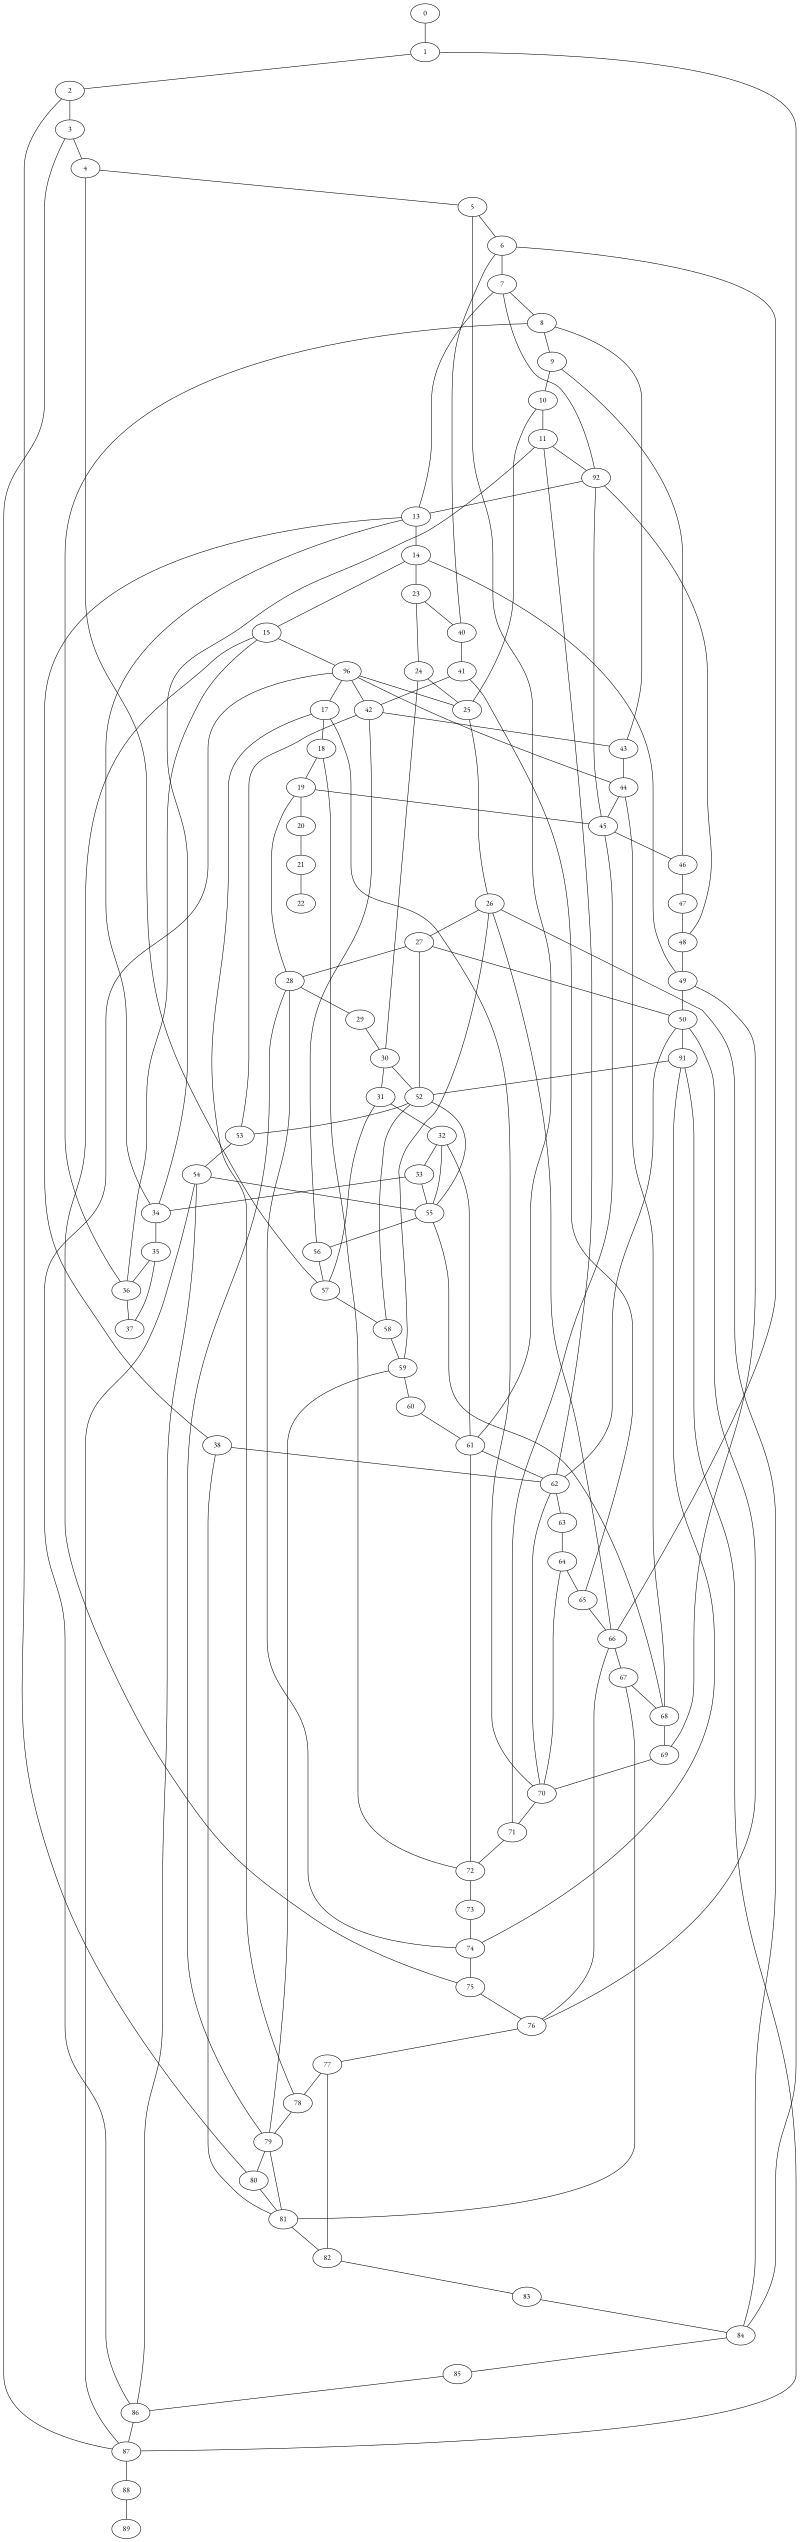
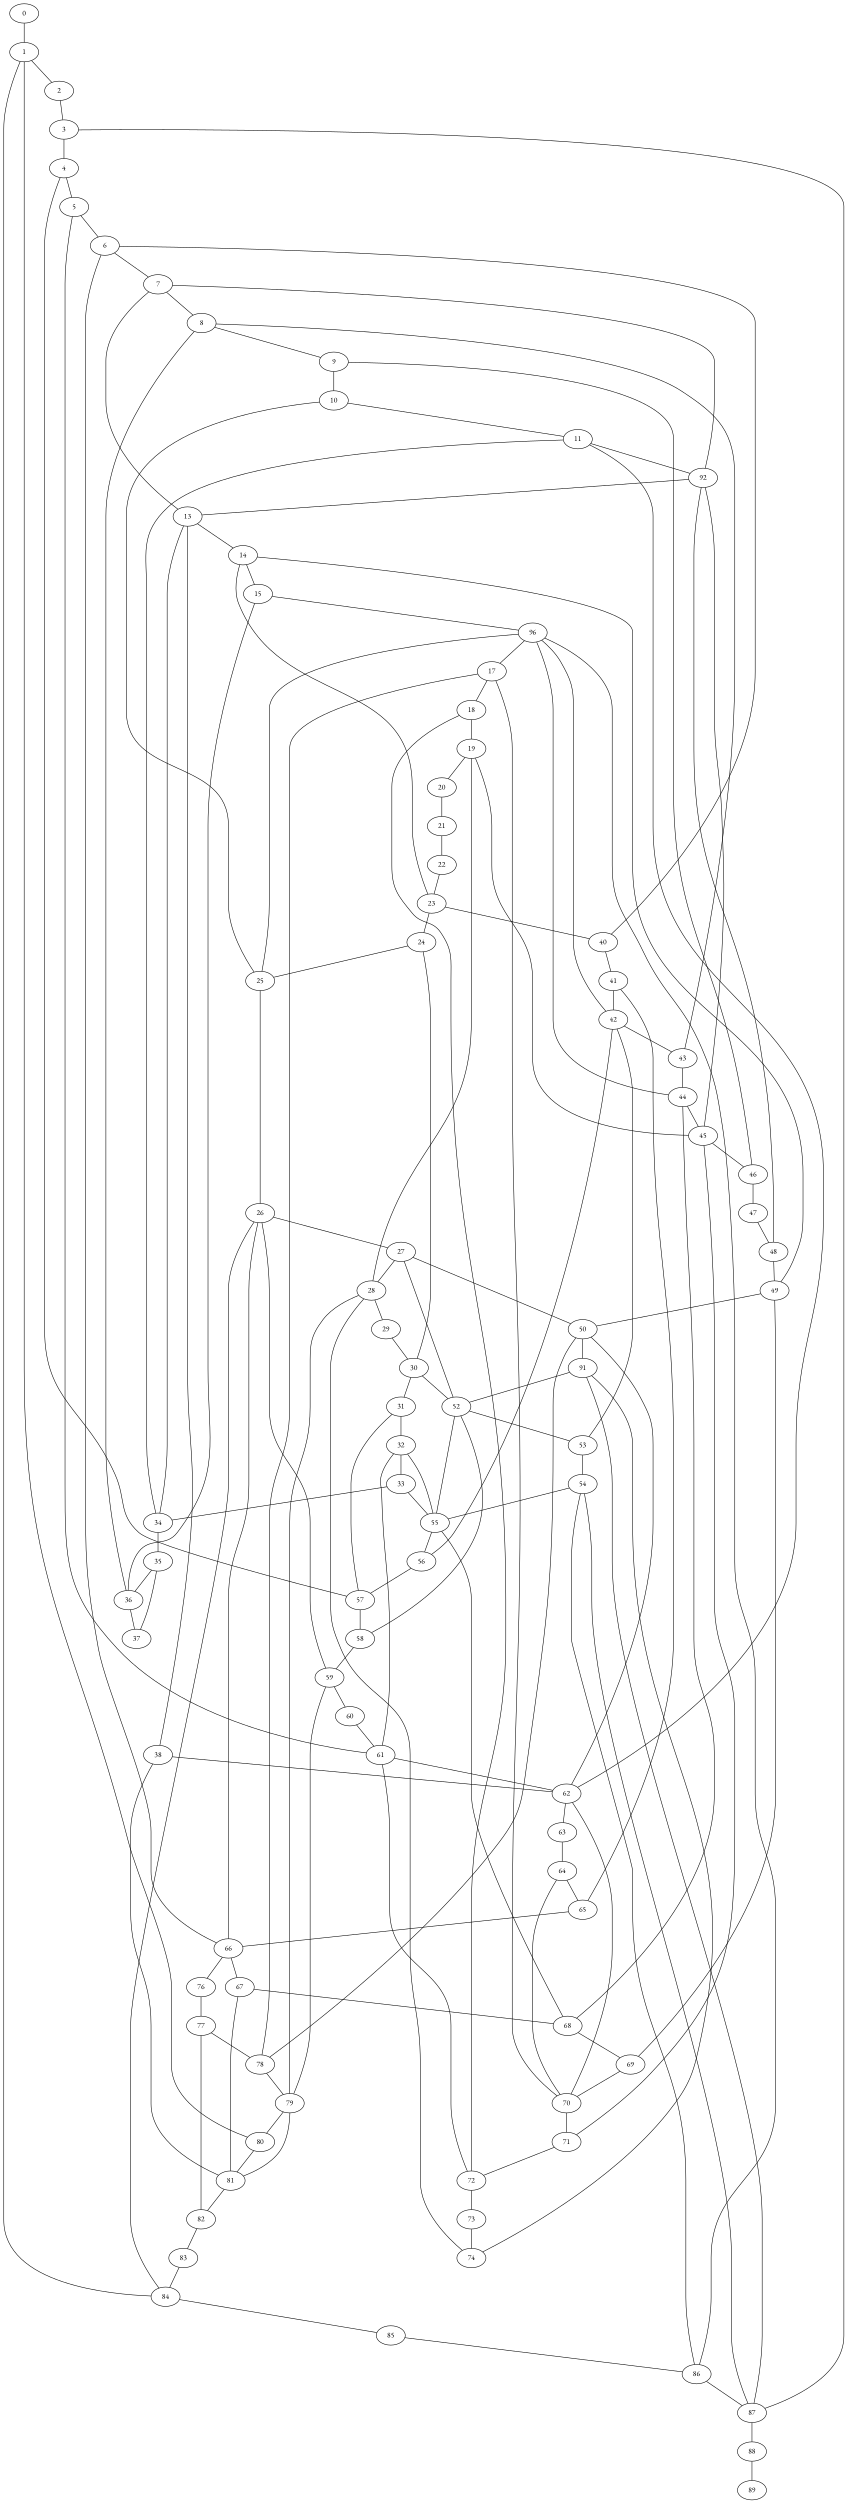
edge "22" -- "23": added
edge "2" -- "80": now "1" -- "80"
edge "50" -- "76": now "50" -- "78"
node "75": removed
